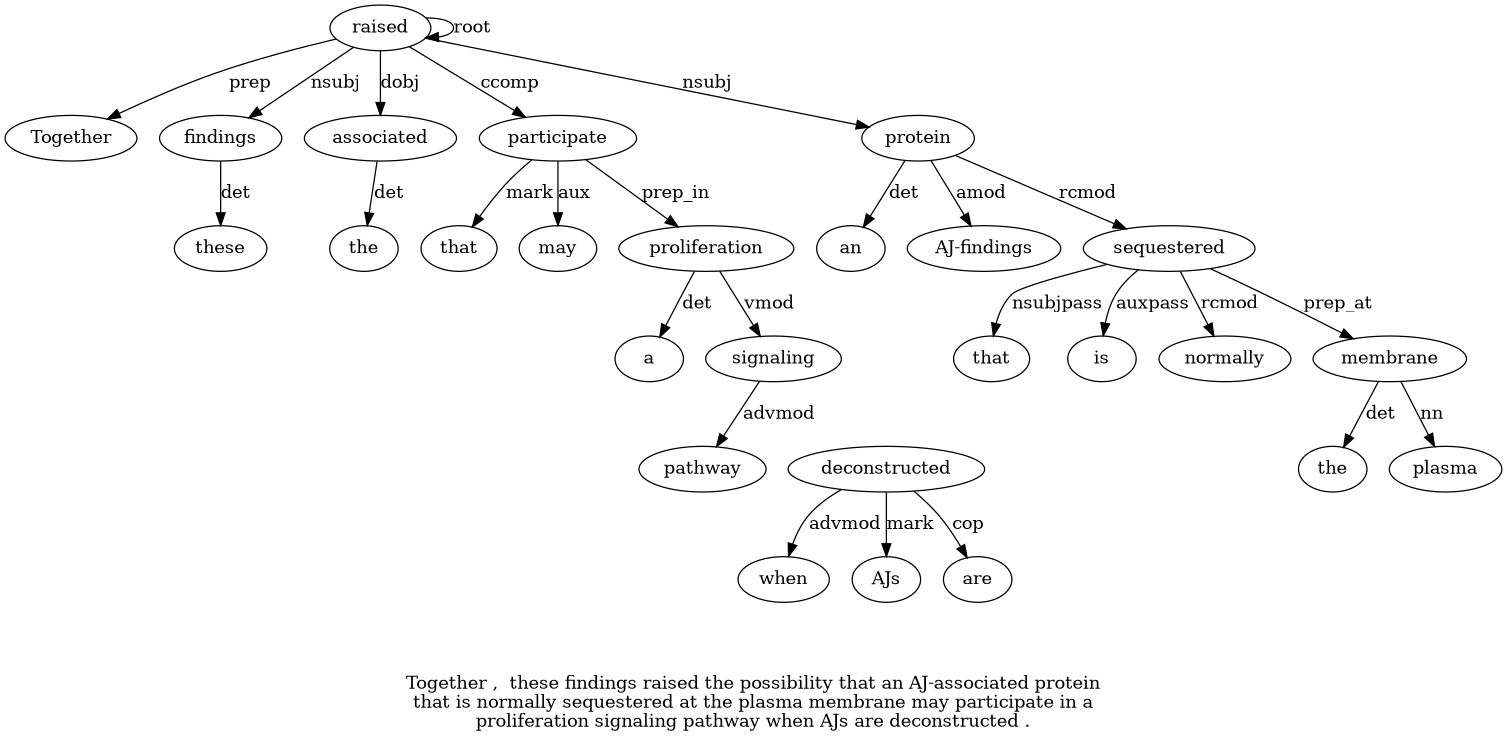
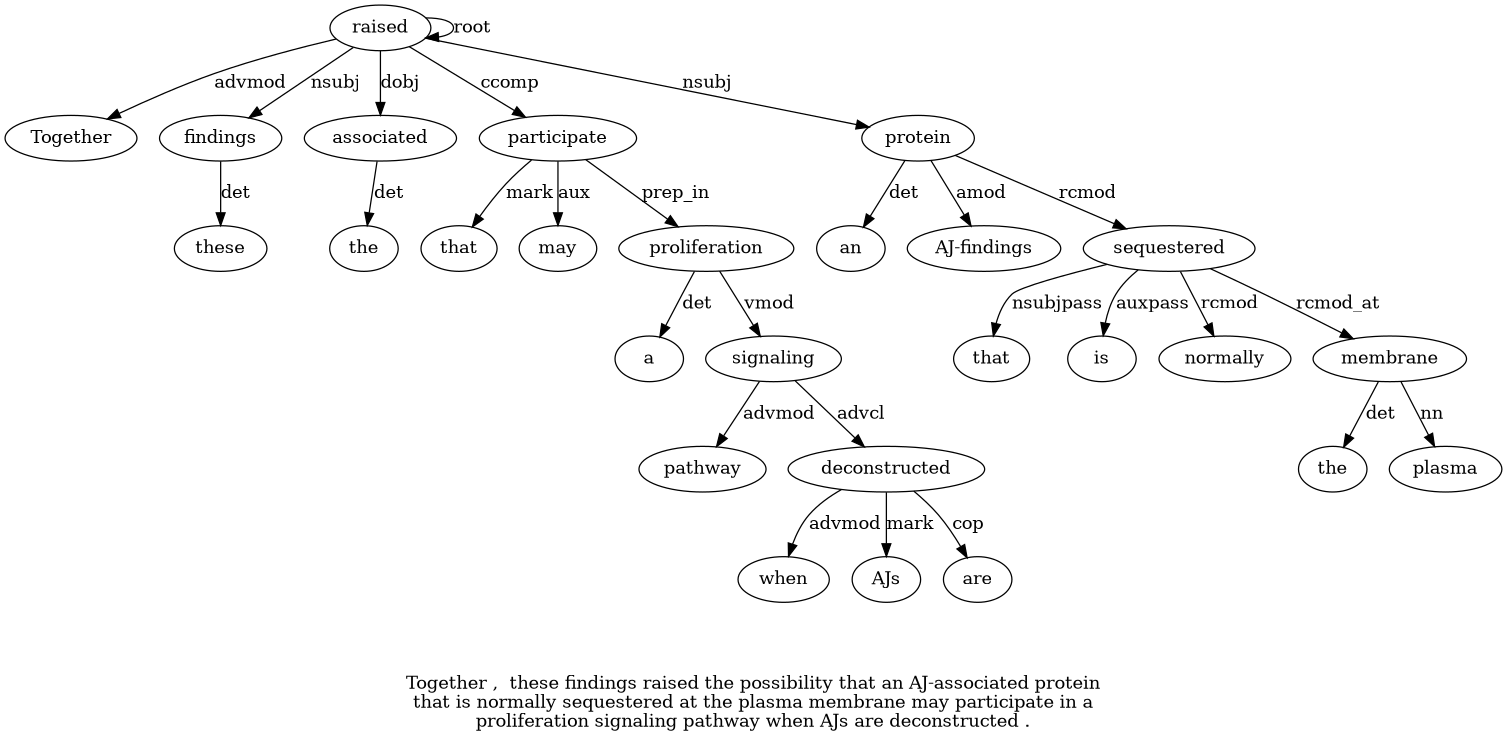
edge "raised" -> "Together": label "prep" -> "advmod"
edge "sequestered" -> "membrane": label "prep_at" -> "rcmod_at"
edge "signaling" -> "deconstructed": added, label "advcl"
